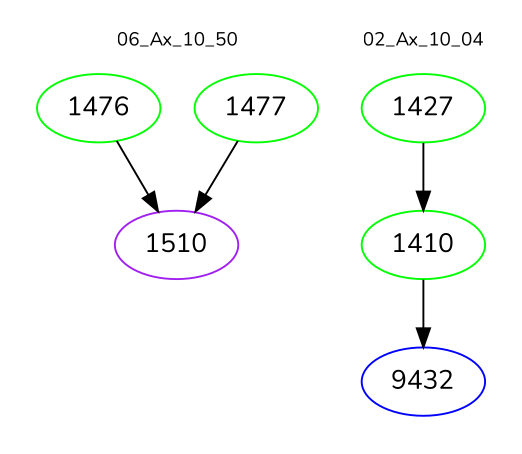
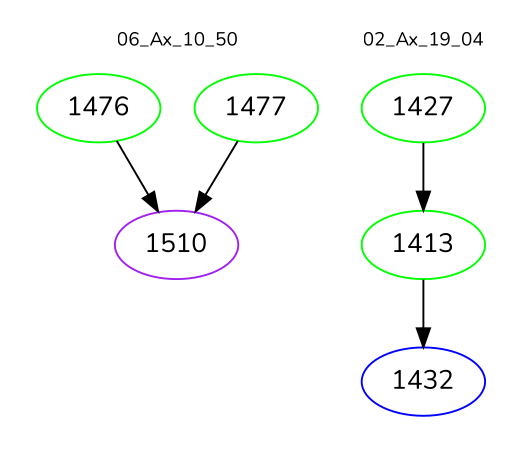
cluster "02_Ax_10_04": label "02_Ax_10_04" -> "02_Ax_19_04"
node "1410": label "1410" -> "1413"
node "9432": label "9432" -> "1432"
